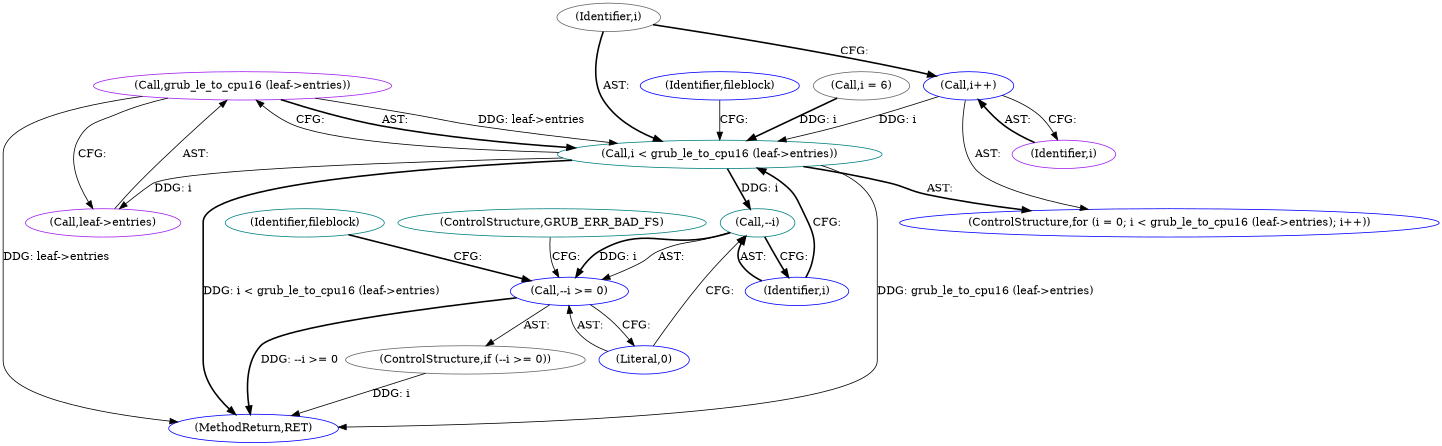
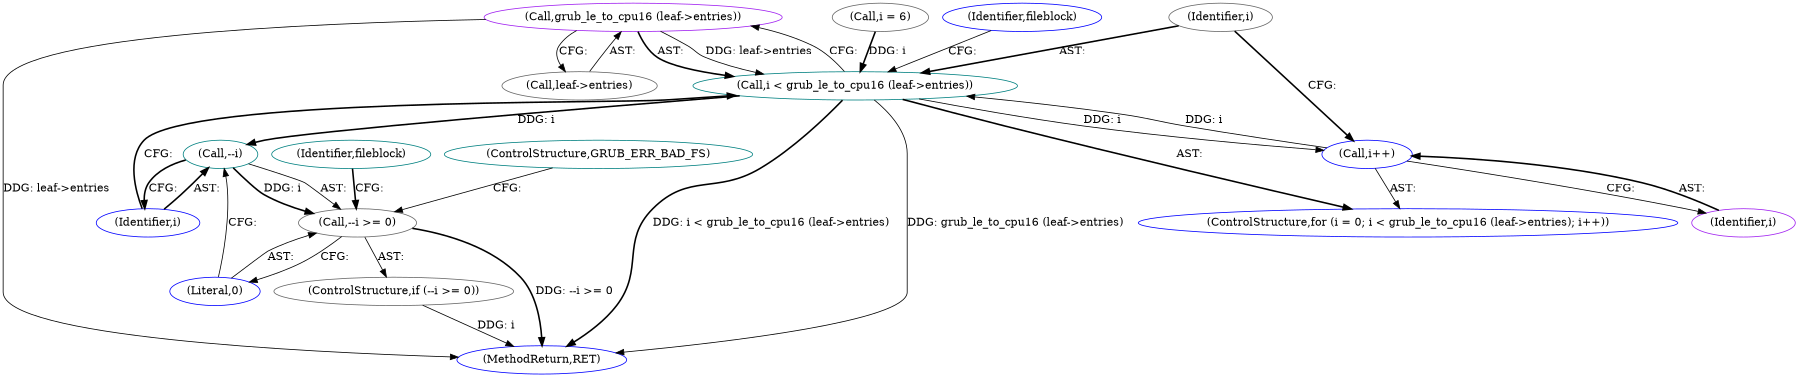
edge "(Call,i < grub_le_to_cpu16 (leaf->entries))" -> "(Call,leaf->entries)": now "(Call,i < grub_le_to_cpu16 (leaf->entries))" -> "(Call,i++)"
node "(Call,leaf->entries)": color purple -> gray40
node "(Call,--i >= 0)": color blue -> gray40
